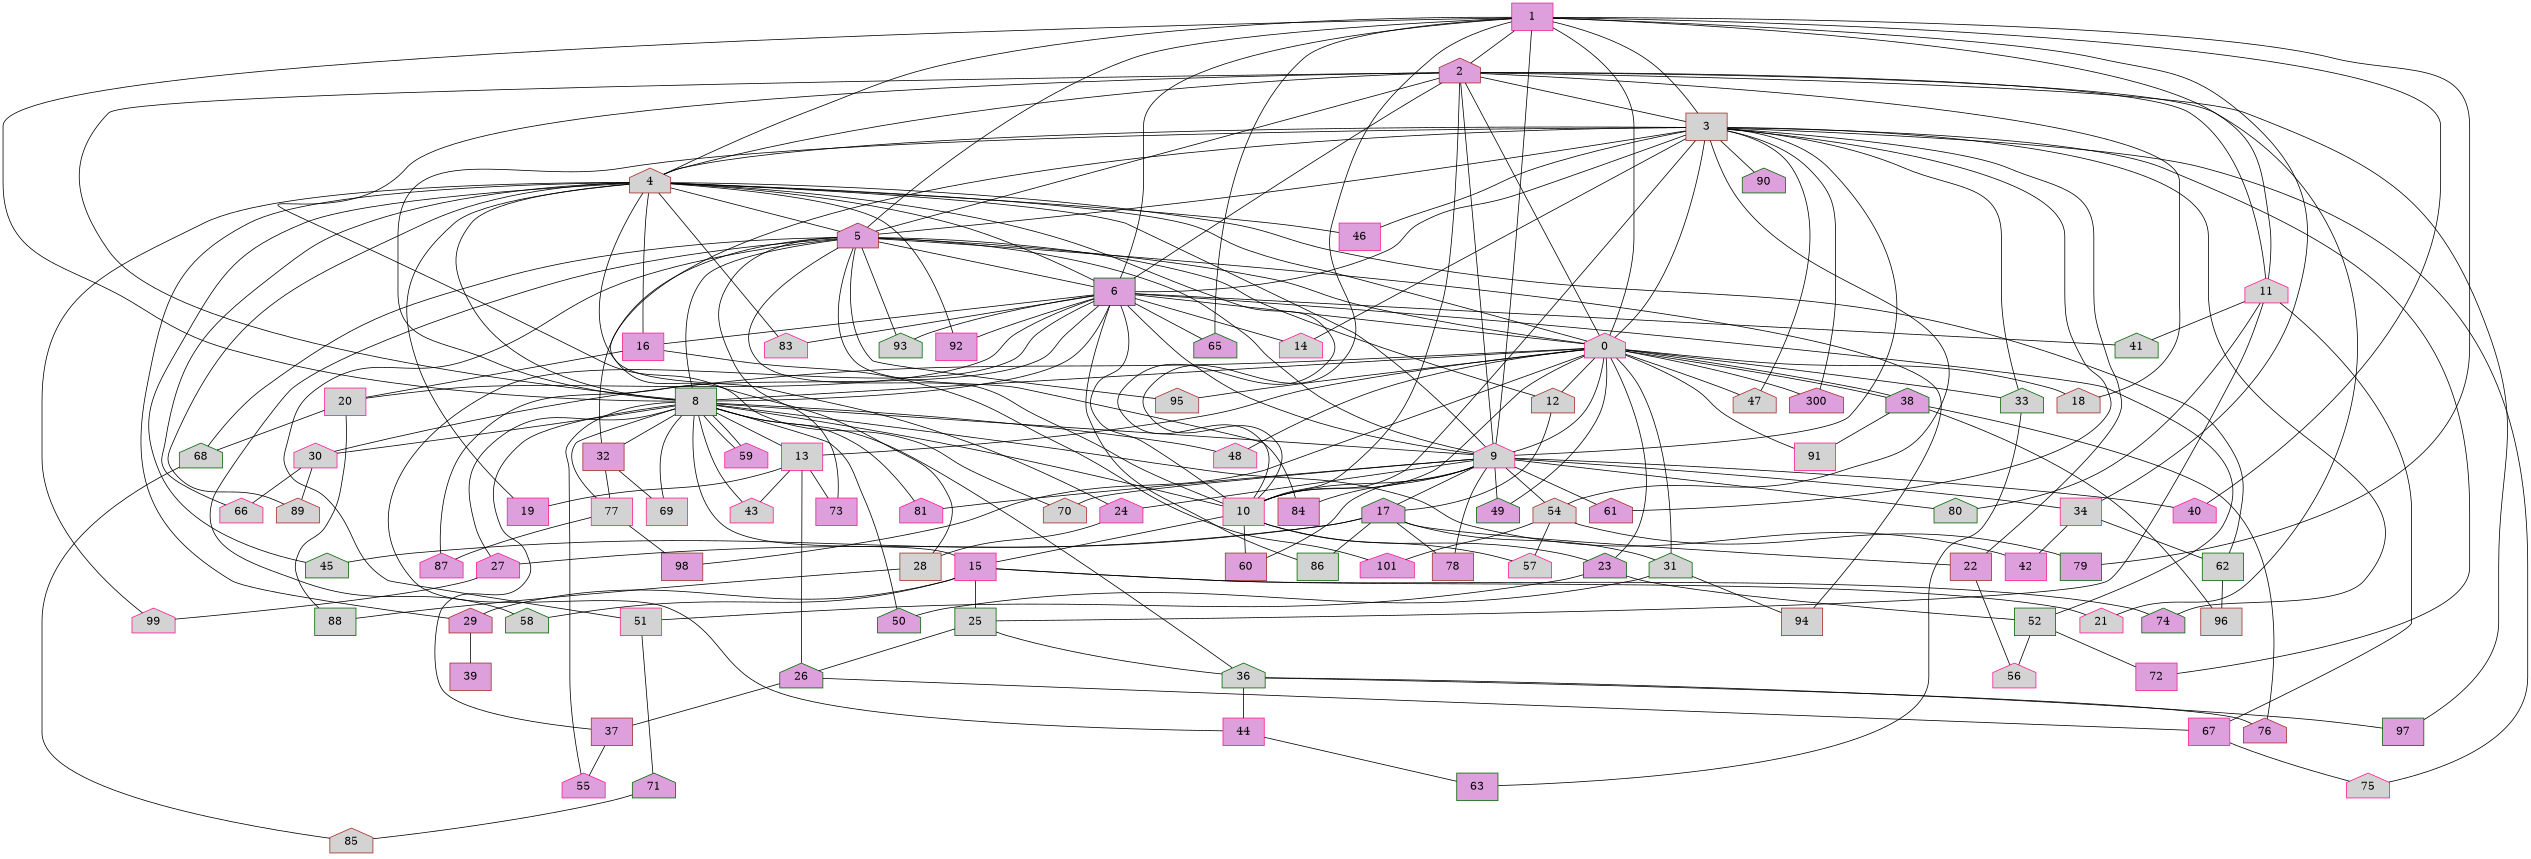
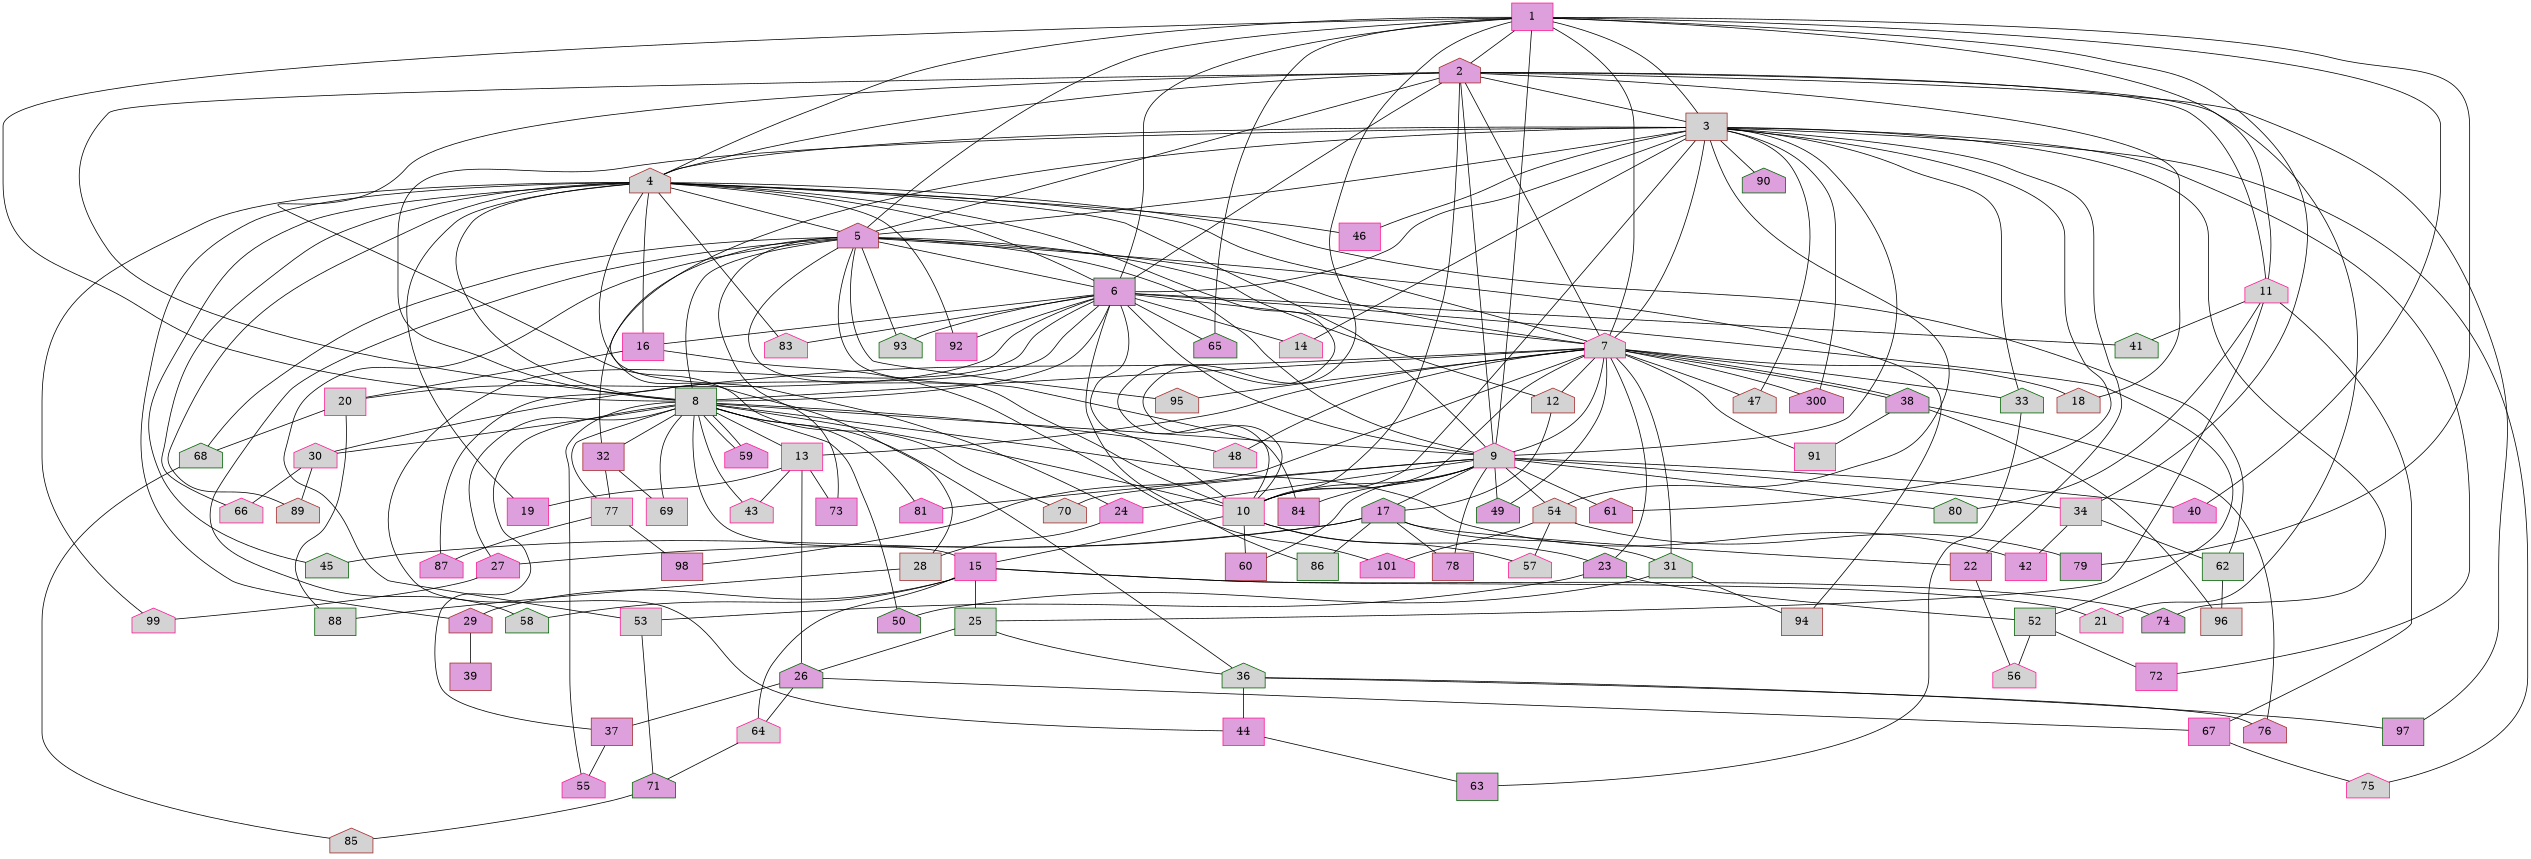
node "0": label "0" -> "7"
node "51": label "51" -> "53"
node "64": added
